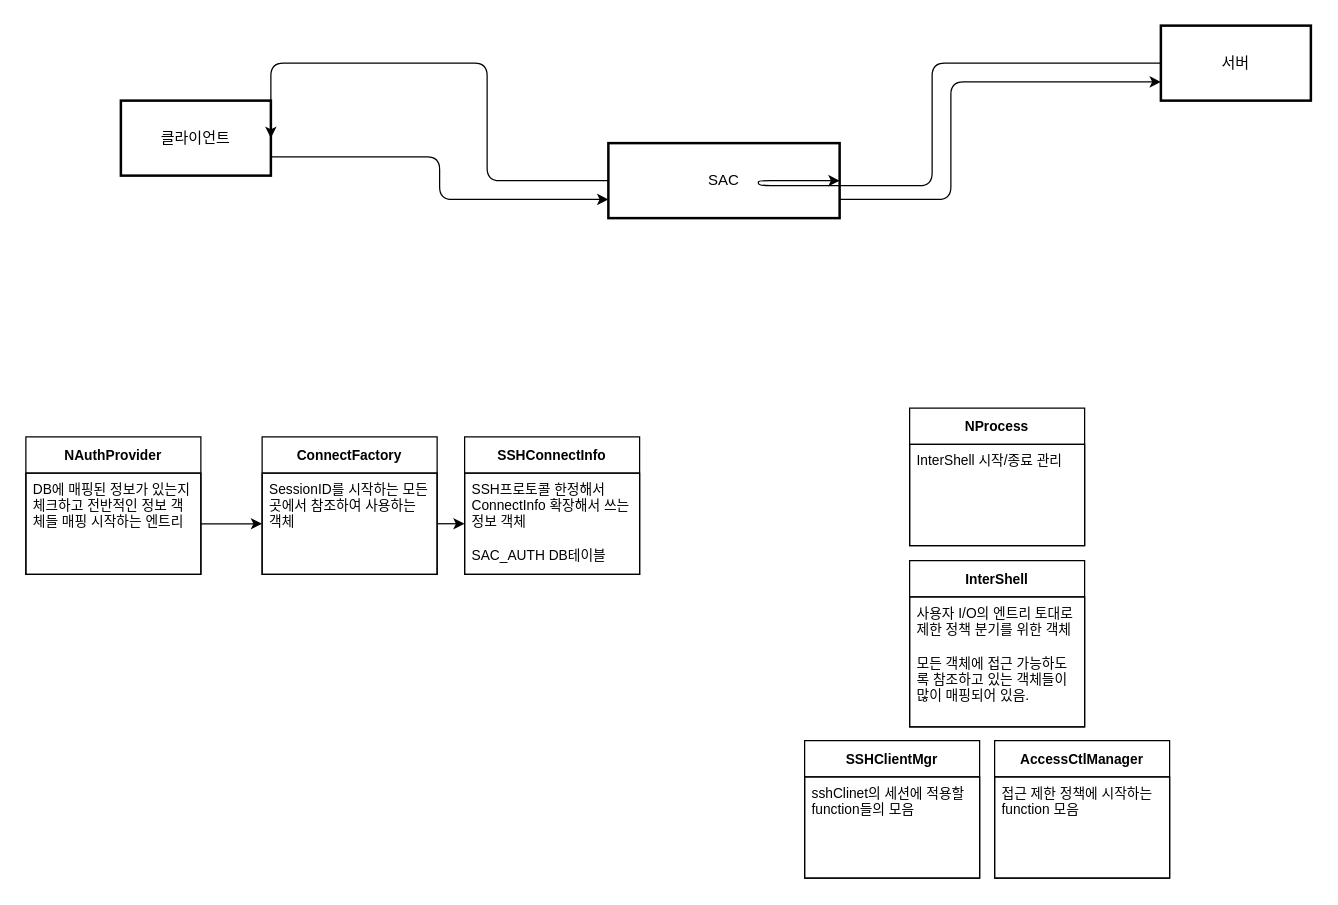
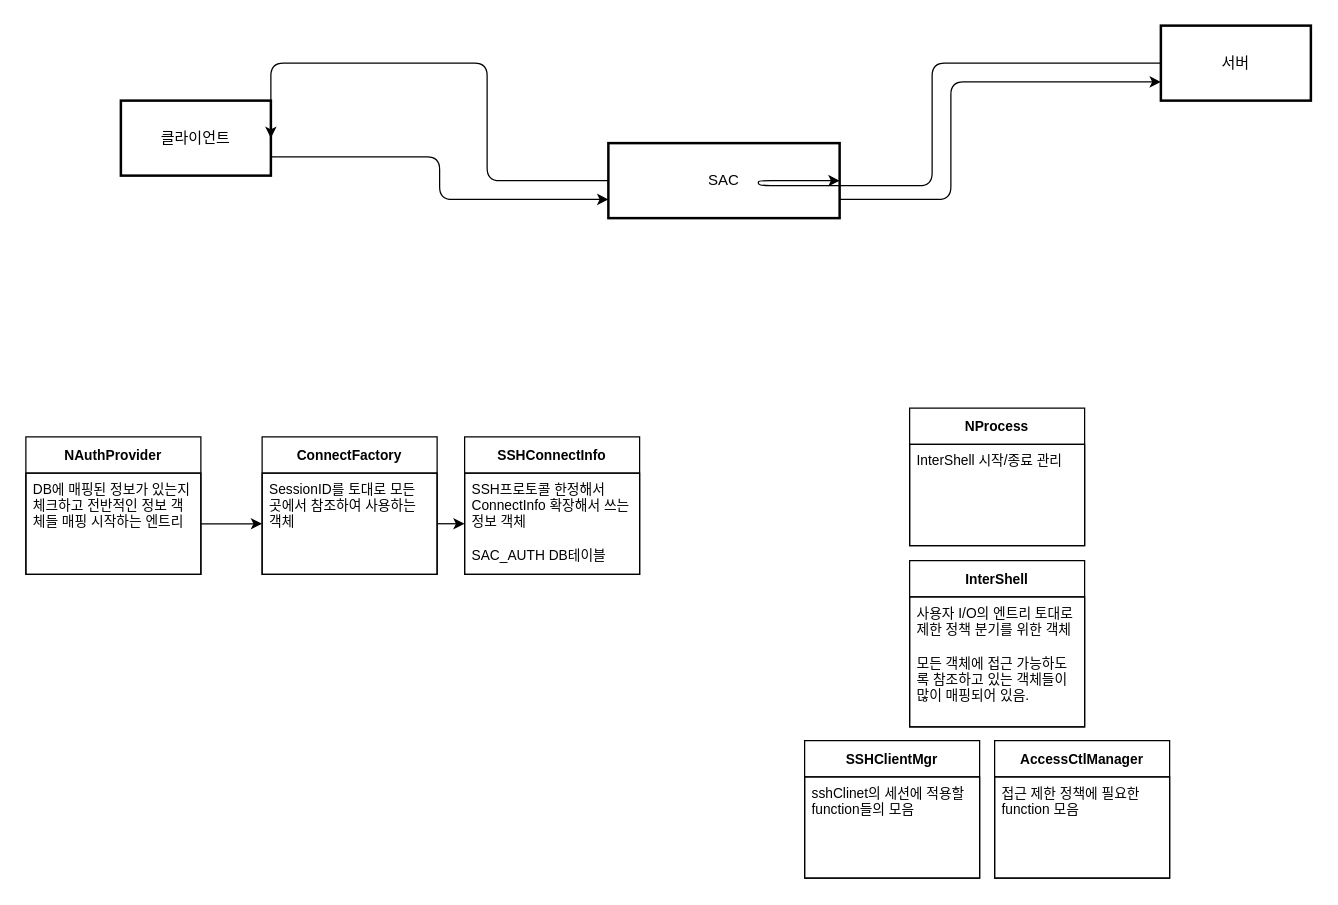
node "SessionID를 시작하는 모든 곳에서 참조하여 사용하는 객체": label "SessionID를 시작하는 모든 곳에서 참조하여 사용하는 객체" -> "SessionID를 토대로 모든 곳에서 참조하여 사용하는 객체"
node "접근 제한 정책에 시작하는 function 모음": label "접근 제한 정책에 시작하는 function 모음" -> "접근 제한 정책에 필요한 function 모음"
